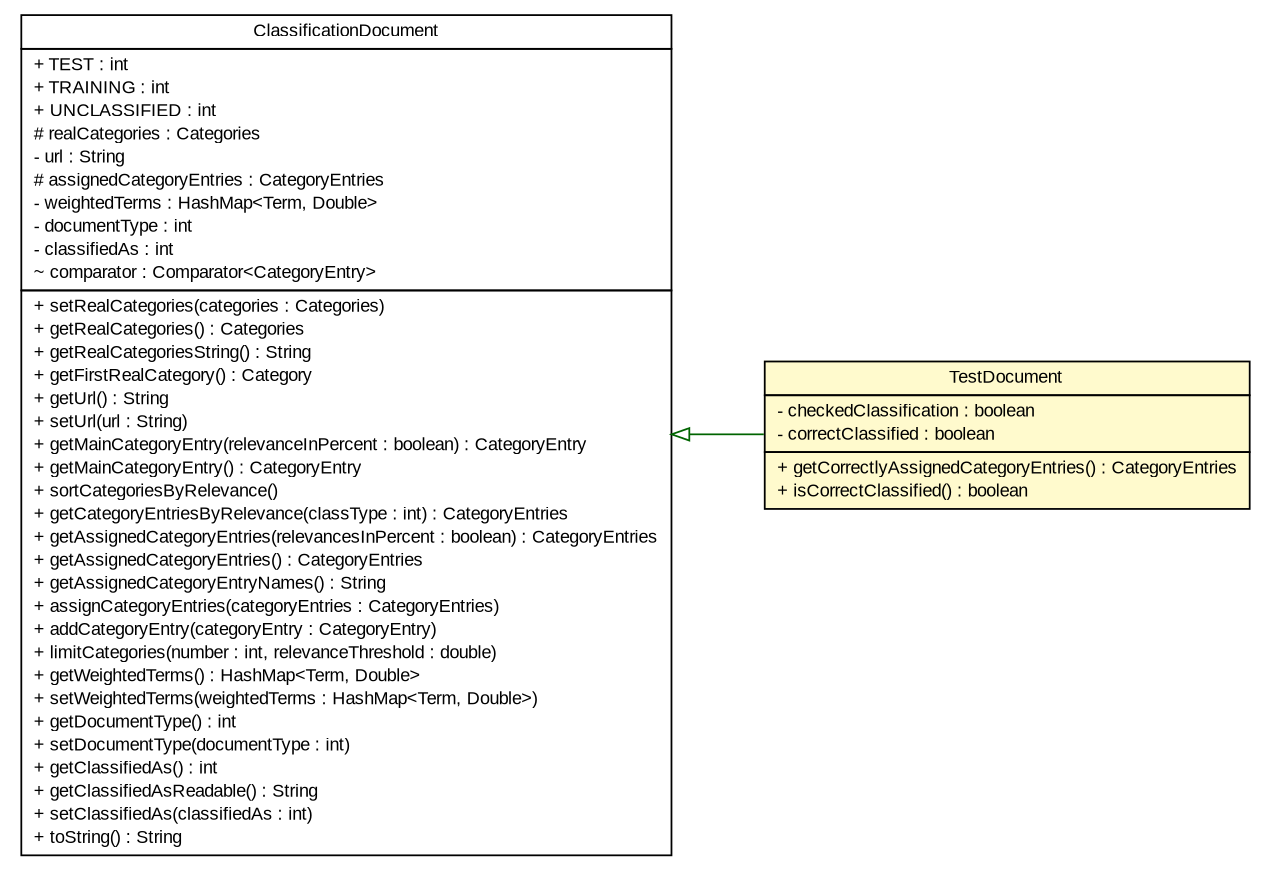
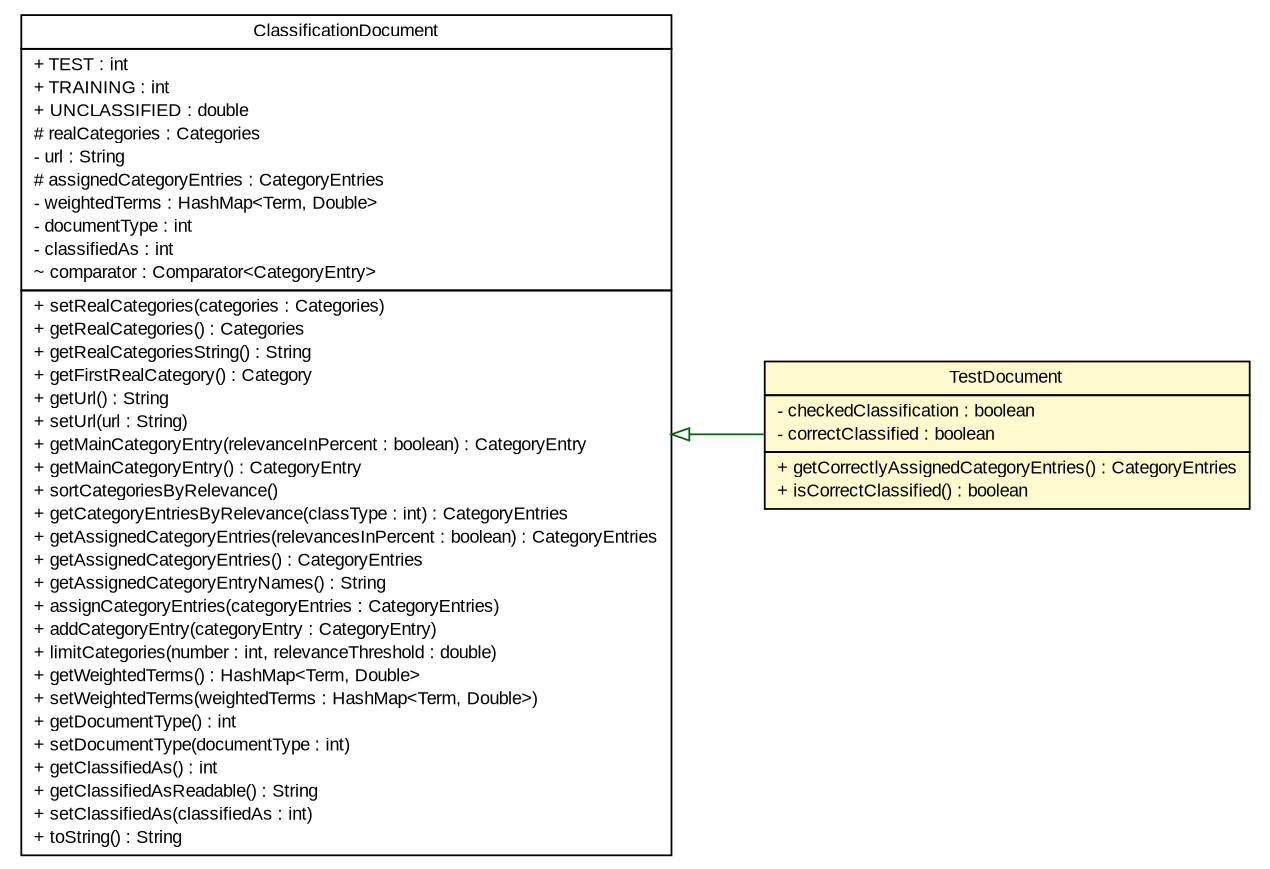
node "ClassificationDocument": text "+ UNCLASSIFIED : int" -> "+ UNCLASSIFIED : double"
